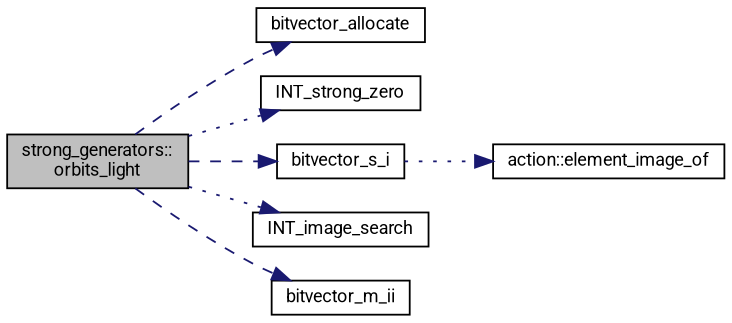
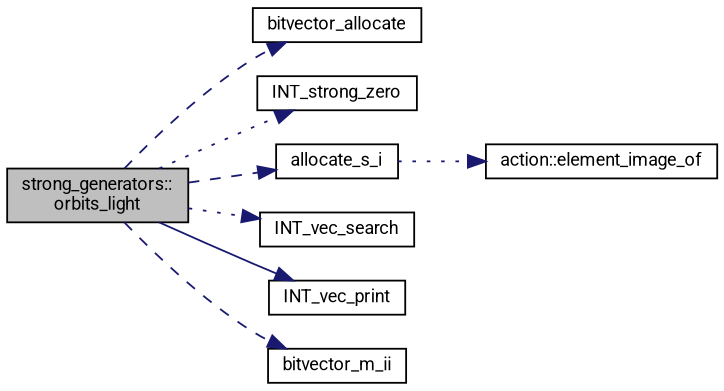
node "bitvector_s_i": label "bitvector_s_i" -> "allocate_s_i"
node "INT_image_search": label "INT_image_search" -> "INT_vec_search"
node "INT_vec_print": added
